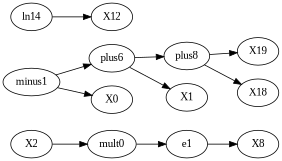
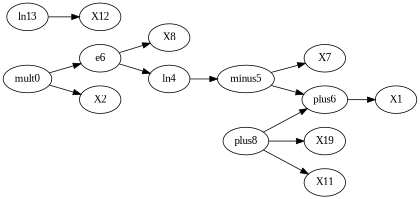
node "ln14": label "ln14" -> "ln13"
edge "plus6" -> "plus8": reversed
node "ln4": added
node "minus1": label "minus1" -> "minus5"
node "X18": label "X18" -> "X11"
node "X0": label "X0" -> "X7"
edge "X2" -> "mult0": reversed
node "e1": label "e1" -> "e6"
